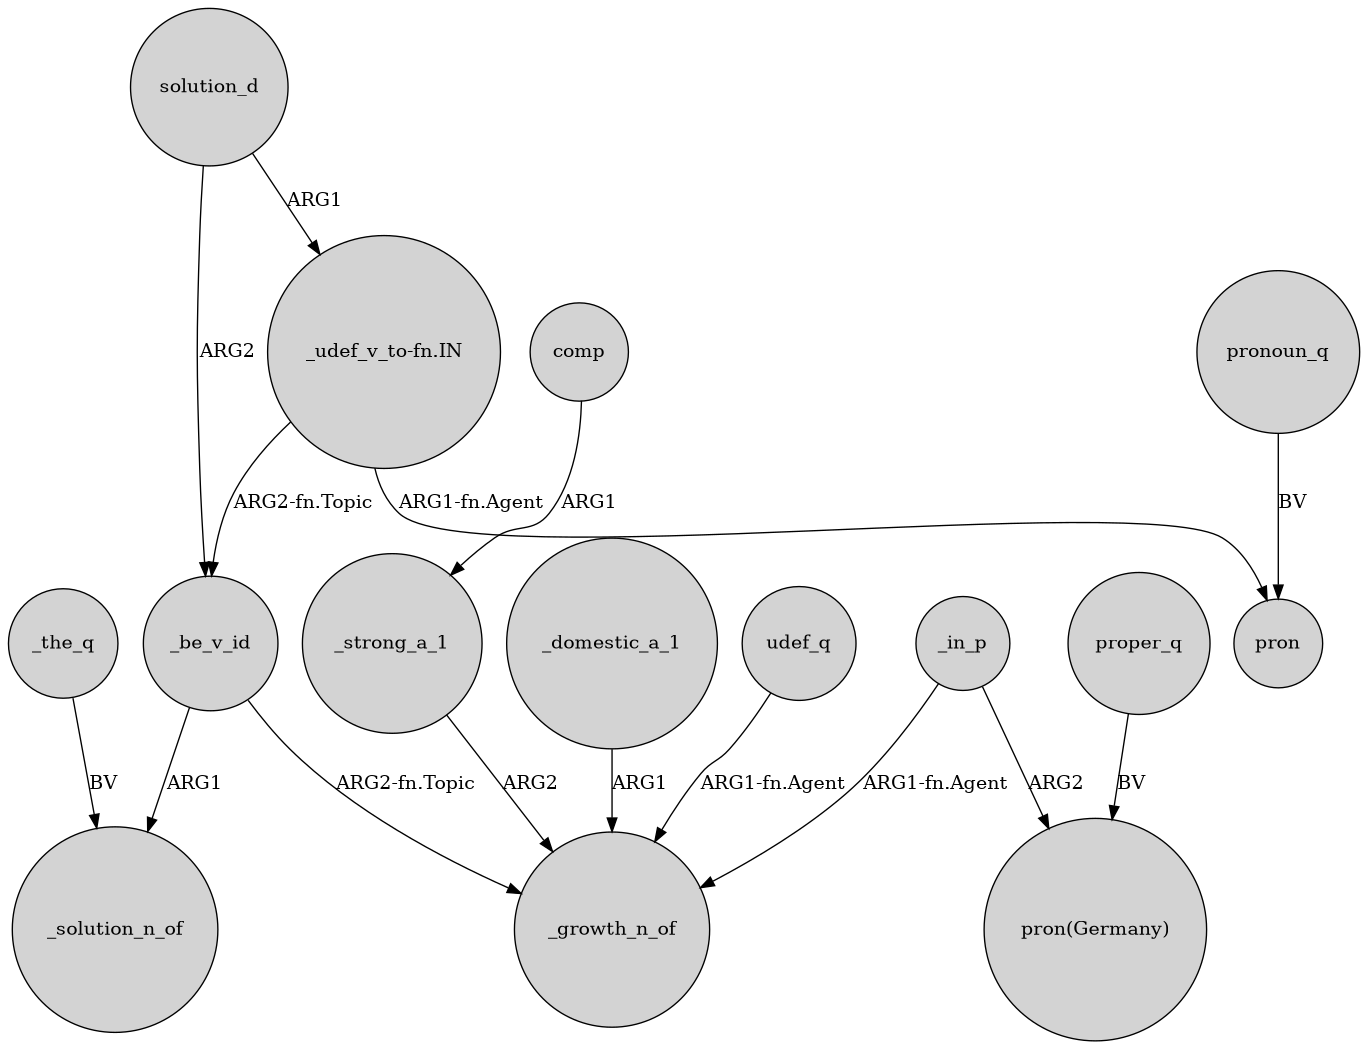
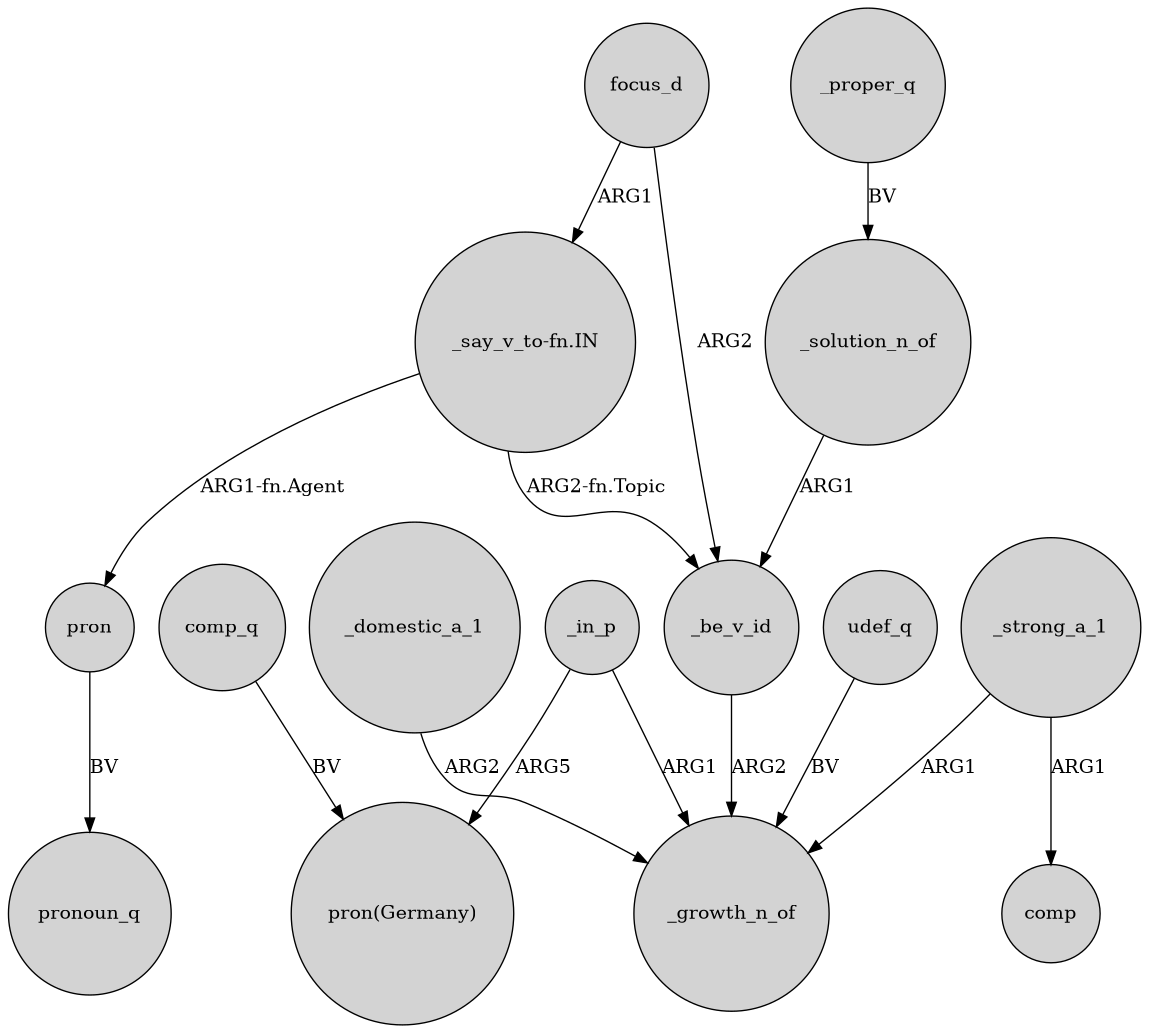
node "solution_d": label "solution_d" -> "focus_d"
node "_udef_v_to-fn.IN": label "_udef_v_to-fn.IN" -> "_say_v_to-fn.IN"
edge "comp" -> "_strong_a_1": reversed
edge "pronoun_q" -> "pron": reversed
node "_the_q": label "_the_q" -> "_proper_q"
node "proper_q": label "proper_q" -> "comp_q"
edge "_be_v_id" -> "_solution_n_of": reversed
edge "_be_v_id" -> "_growth_n_of": label "ARG2-fn.Topic" -> "ARG2"
edge "_strong_a_1" -> "_growth_n_of": label "ARG2" -> "ARG1"
edge "_domestic_a_1" -> "_growth_n_of": label "ARG1" -> "ARG2"
edge "udef_q" -> "_growth_n_of": label "ARG1-fn.Agent" -> "BV"
edge "_in_p" -> "_growth_n_of": label "ARG1-fn.Agent" -> "ARG1"
edge "_in_p" -> "pron(Germany)": label "ARG2" -> "ARG5"
